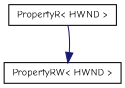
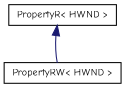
edge "PropertyR< HWND >" -> "PropertyRW< HWND >": reversed
